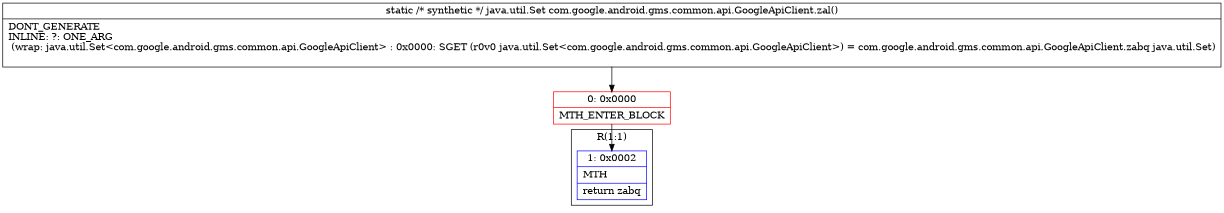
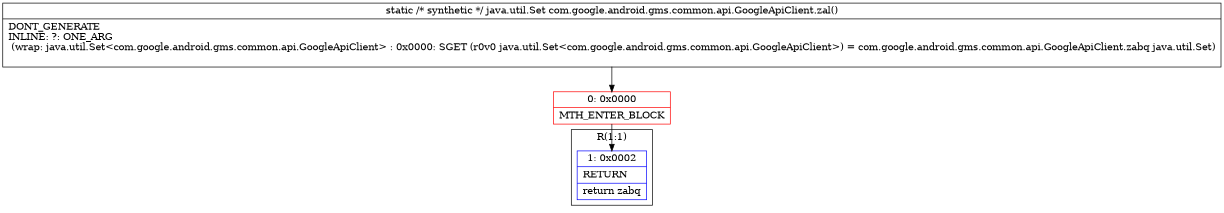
node "1: 0x0002": text "MTH" -> "RETURN"
